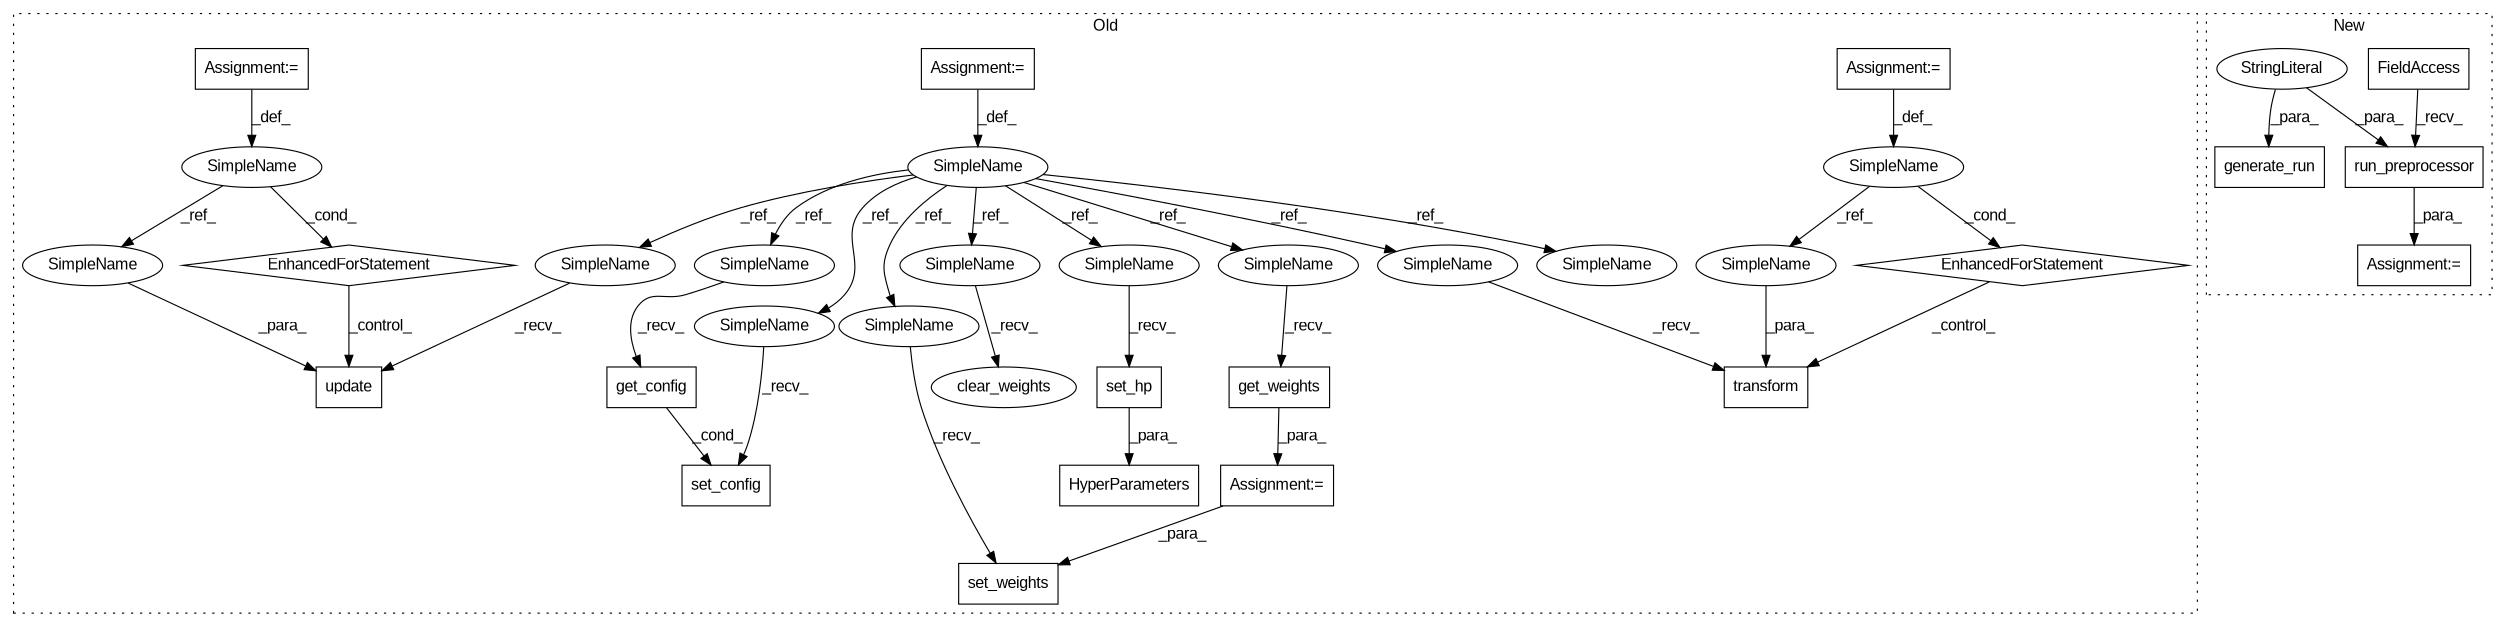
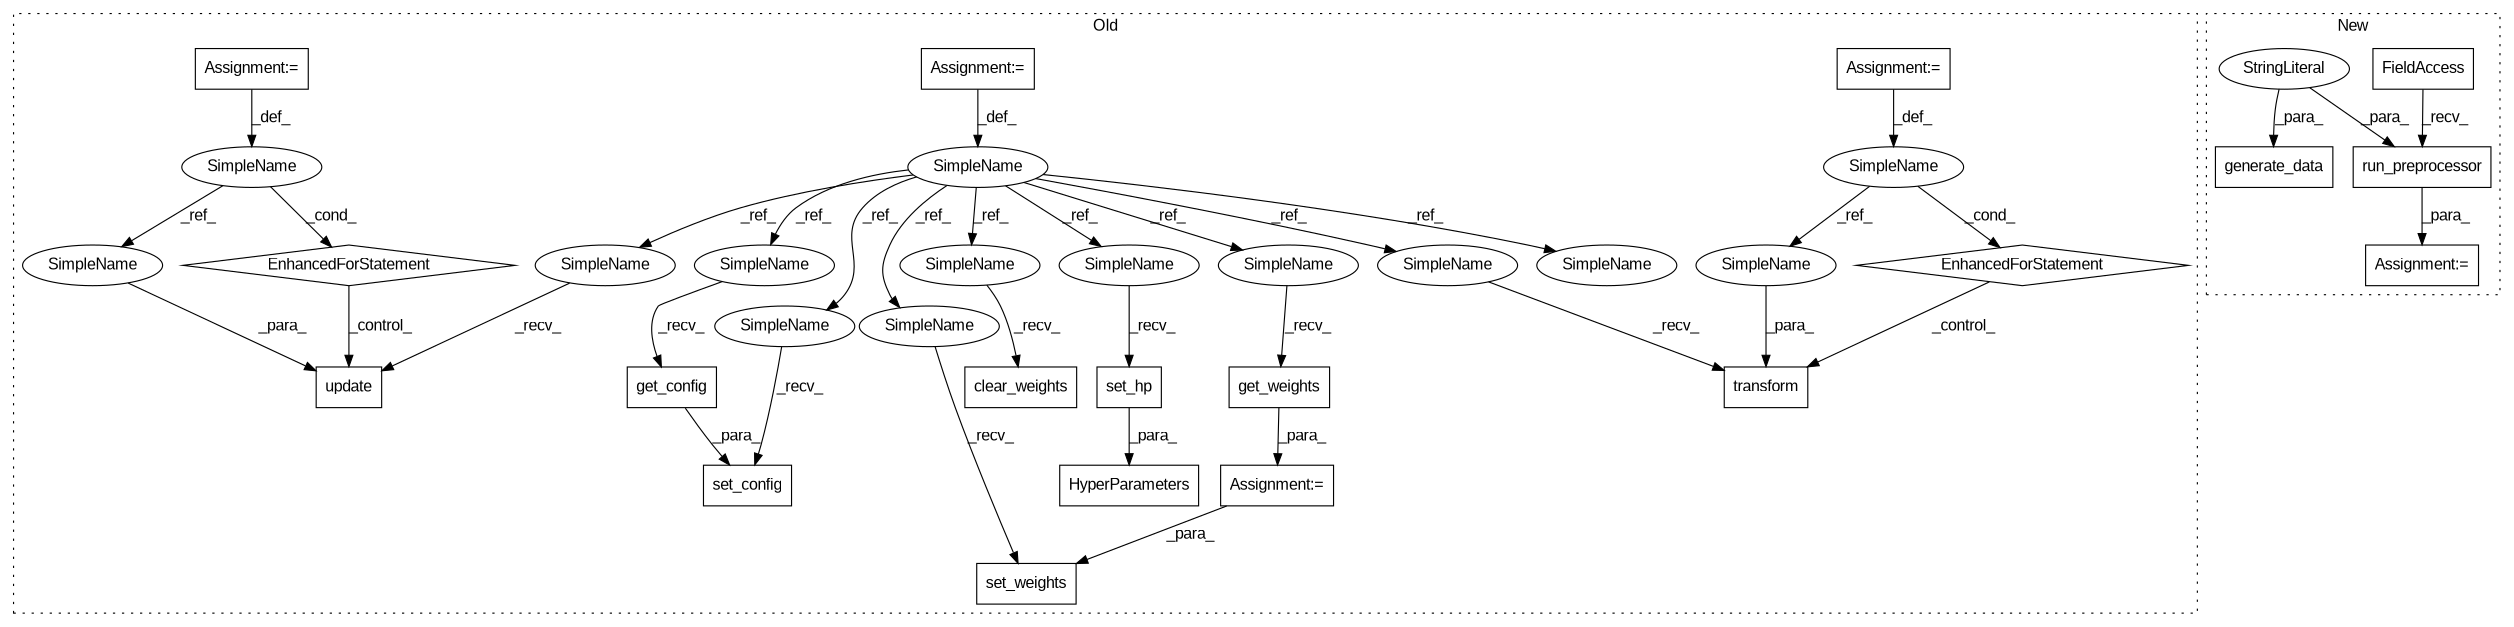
node "generate_run": label "generate_run" -> "generate_data"
node "clear_weights": shape ellipse -> box
edge "get_config" -> "set_config": label "_cond_" -> "_para_"
